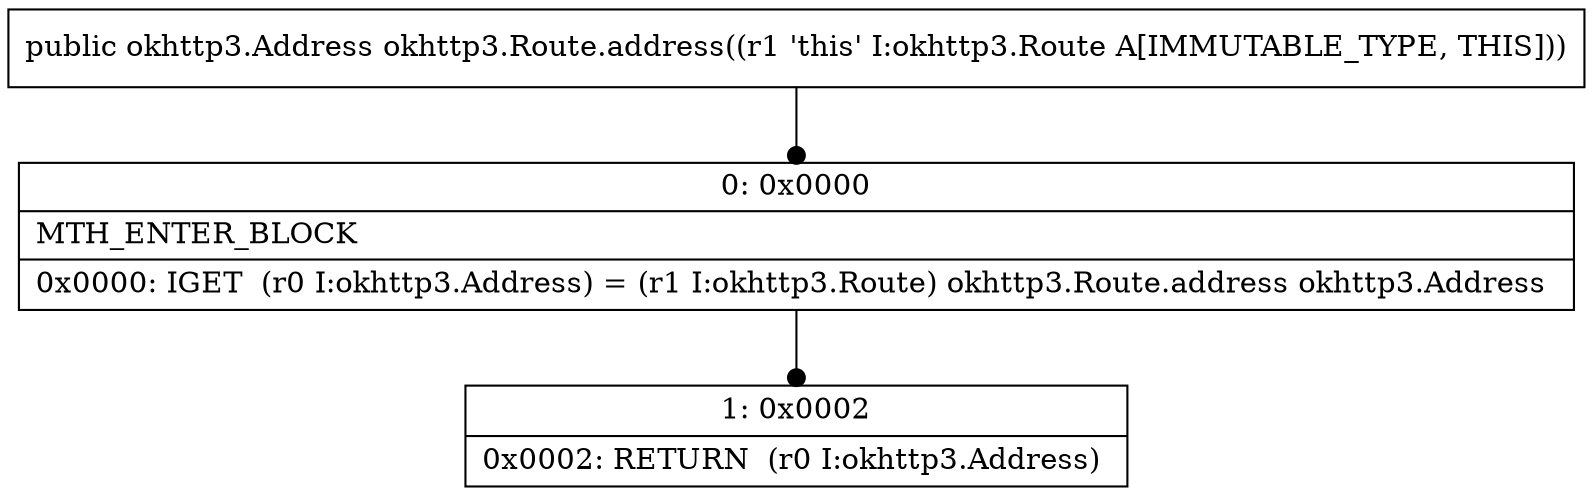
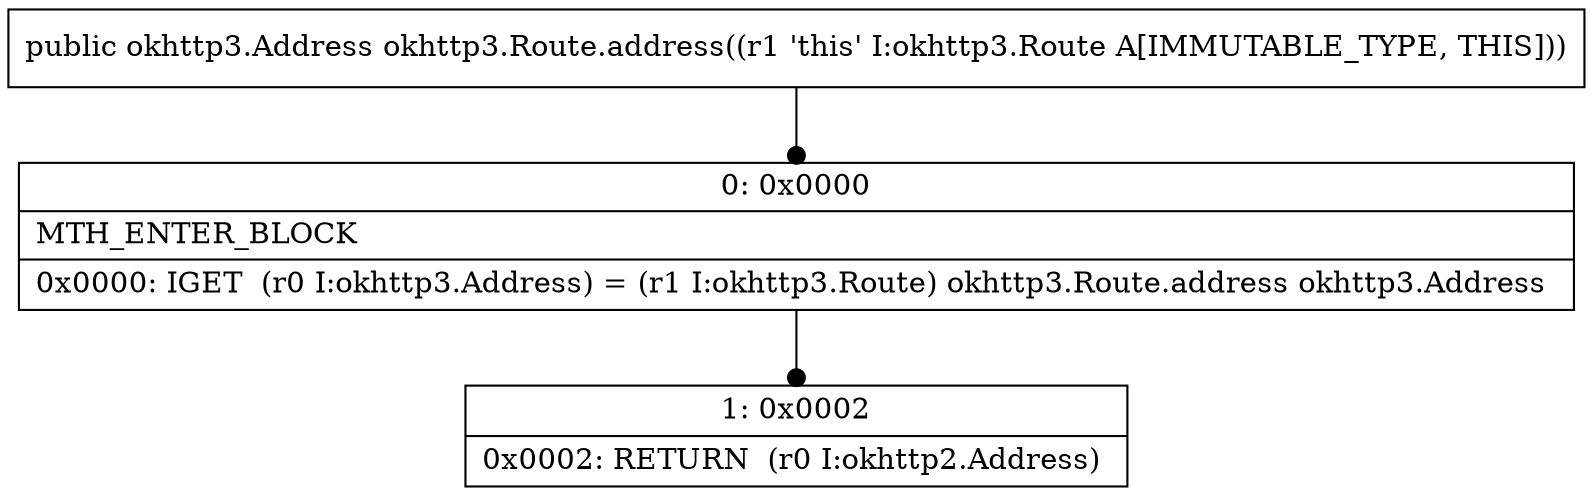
node "1: 0x0002": text "0x0002: RETURN  (r0 I:okhttp3.Address)" -> "0x0002: RETURN  (r0 I:okhttp2.Address)"
